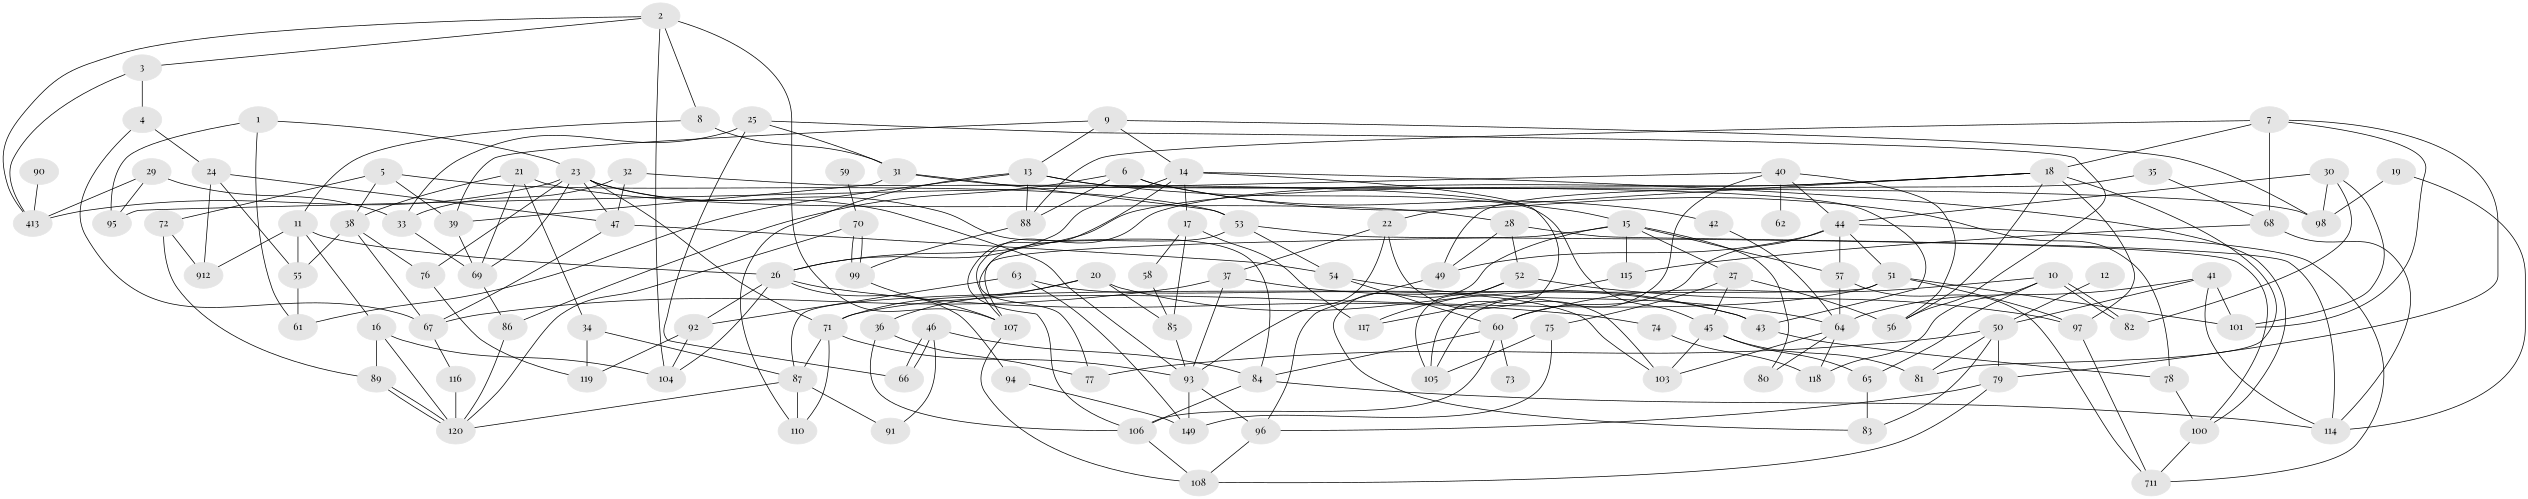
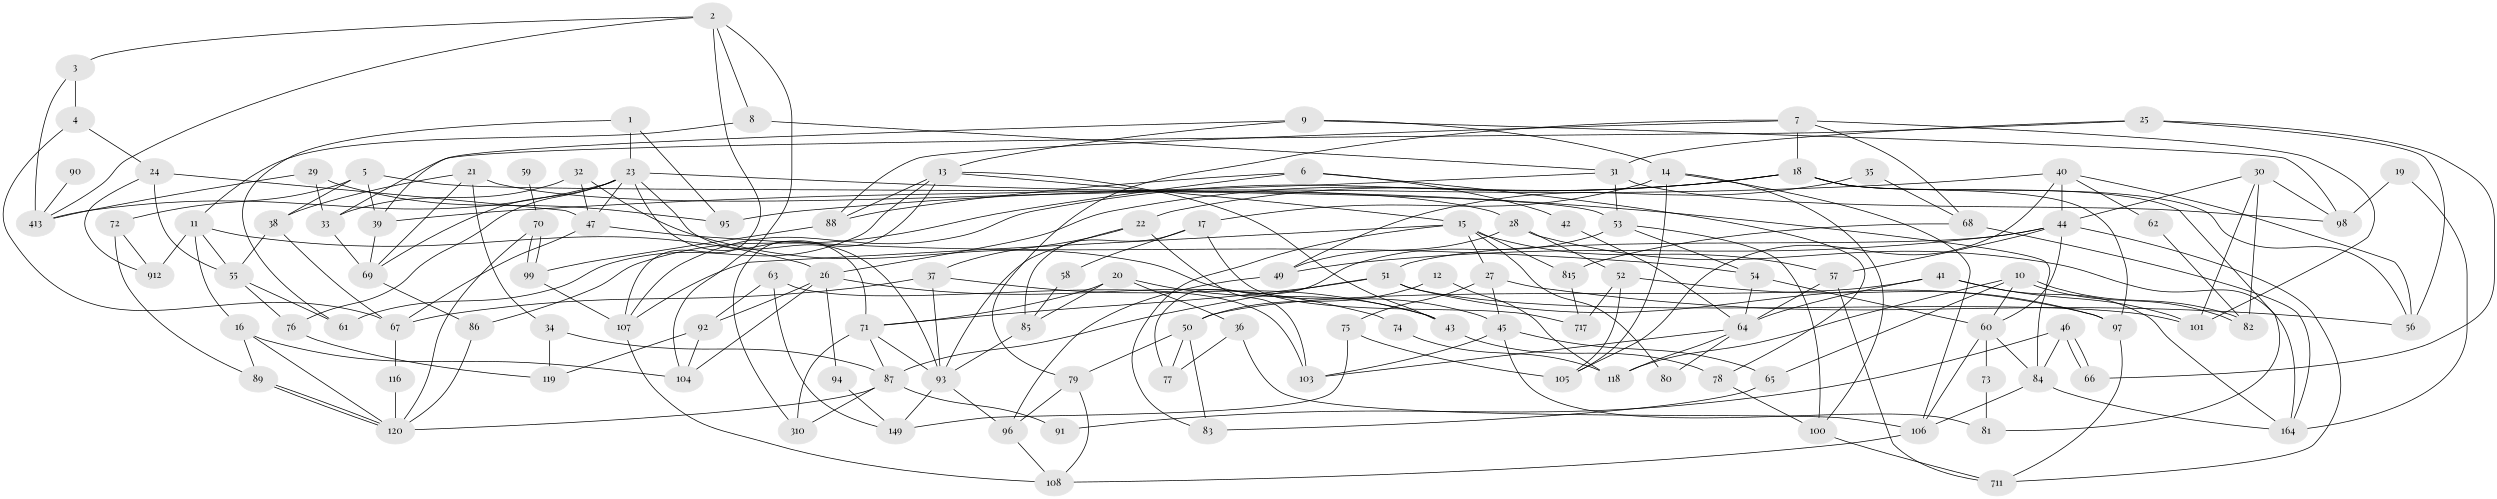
edge "38" -- "76": now "55" -- "76"
edge "14" -- "26": removed
edge "62" -- "82": added
node "115": label "115" -> "815"
edge "12" -- "118": added
node "117": label "117" -> "717"
edge "50" -- "81": now "73" -- "81"
node "110": label "110" -> "310"
node "114": label "114" -> "164"
